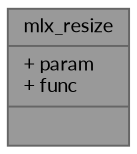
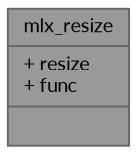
node "mlx_resize": text "+ param" -> "+ resize"
